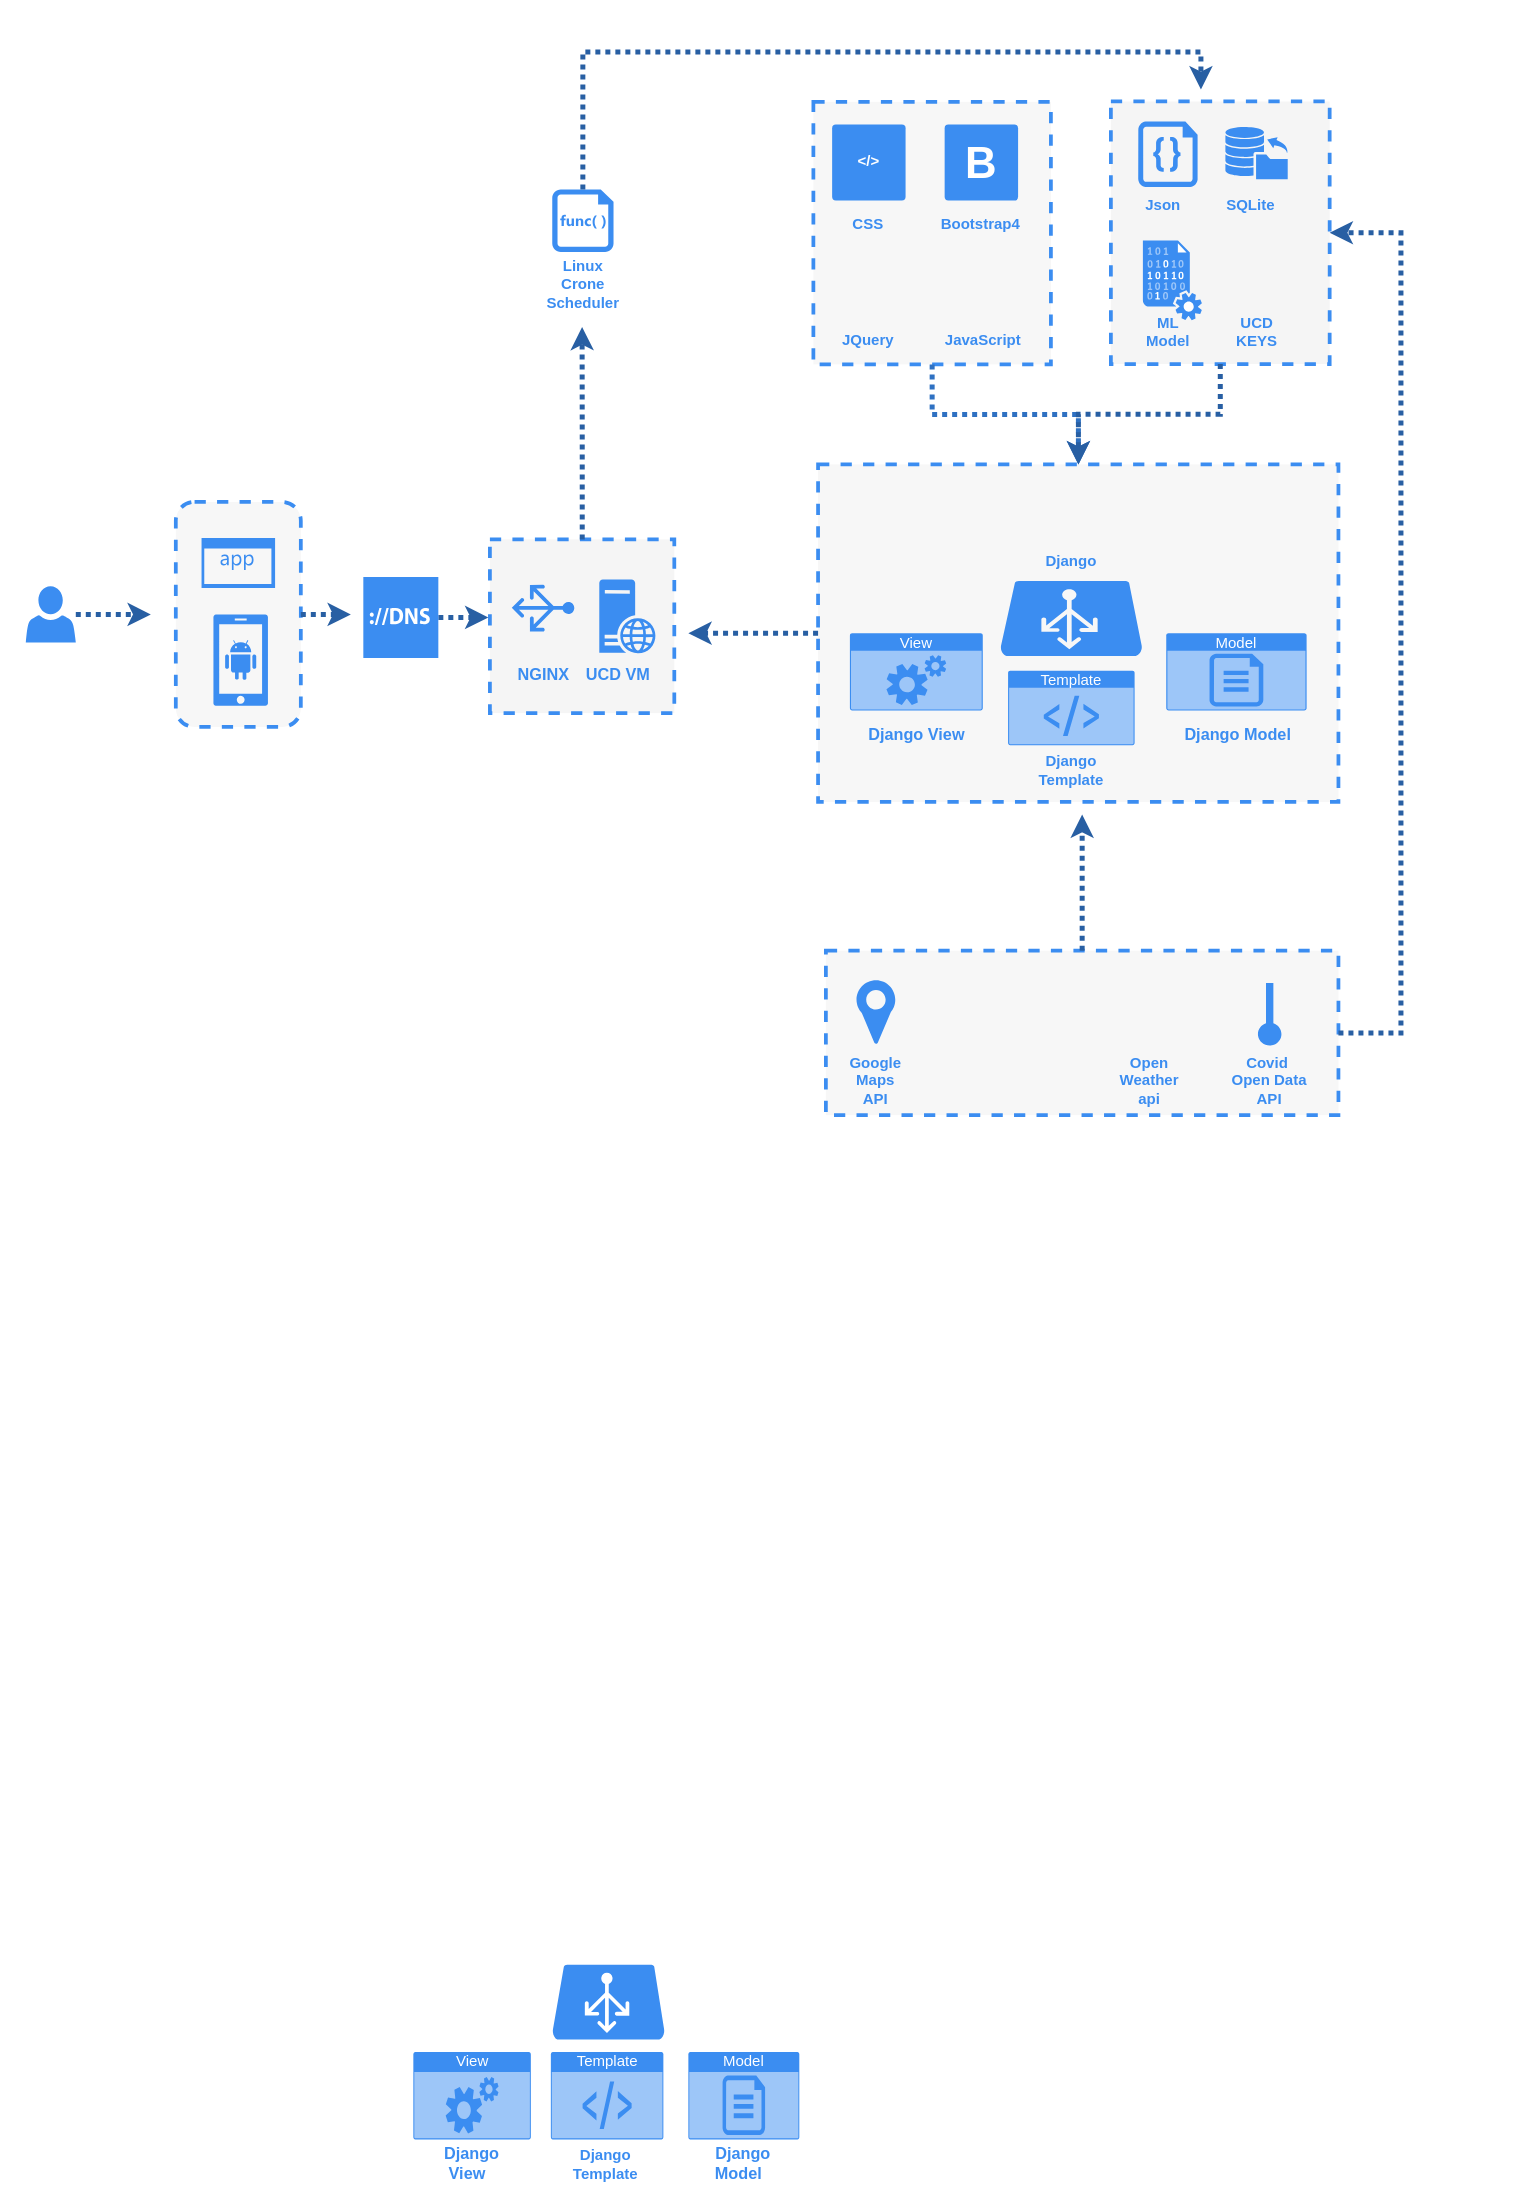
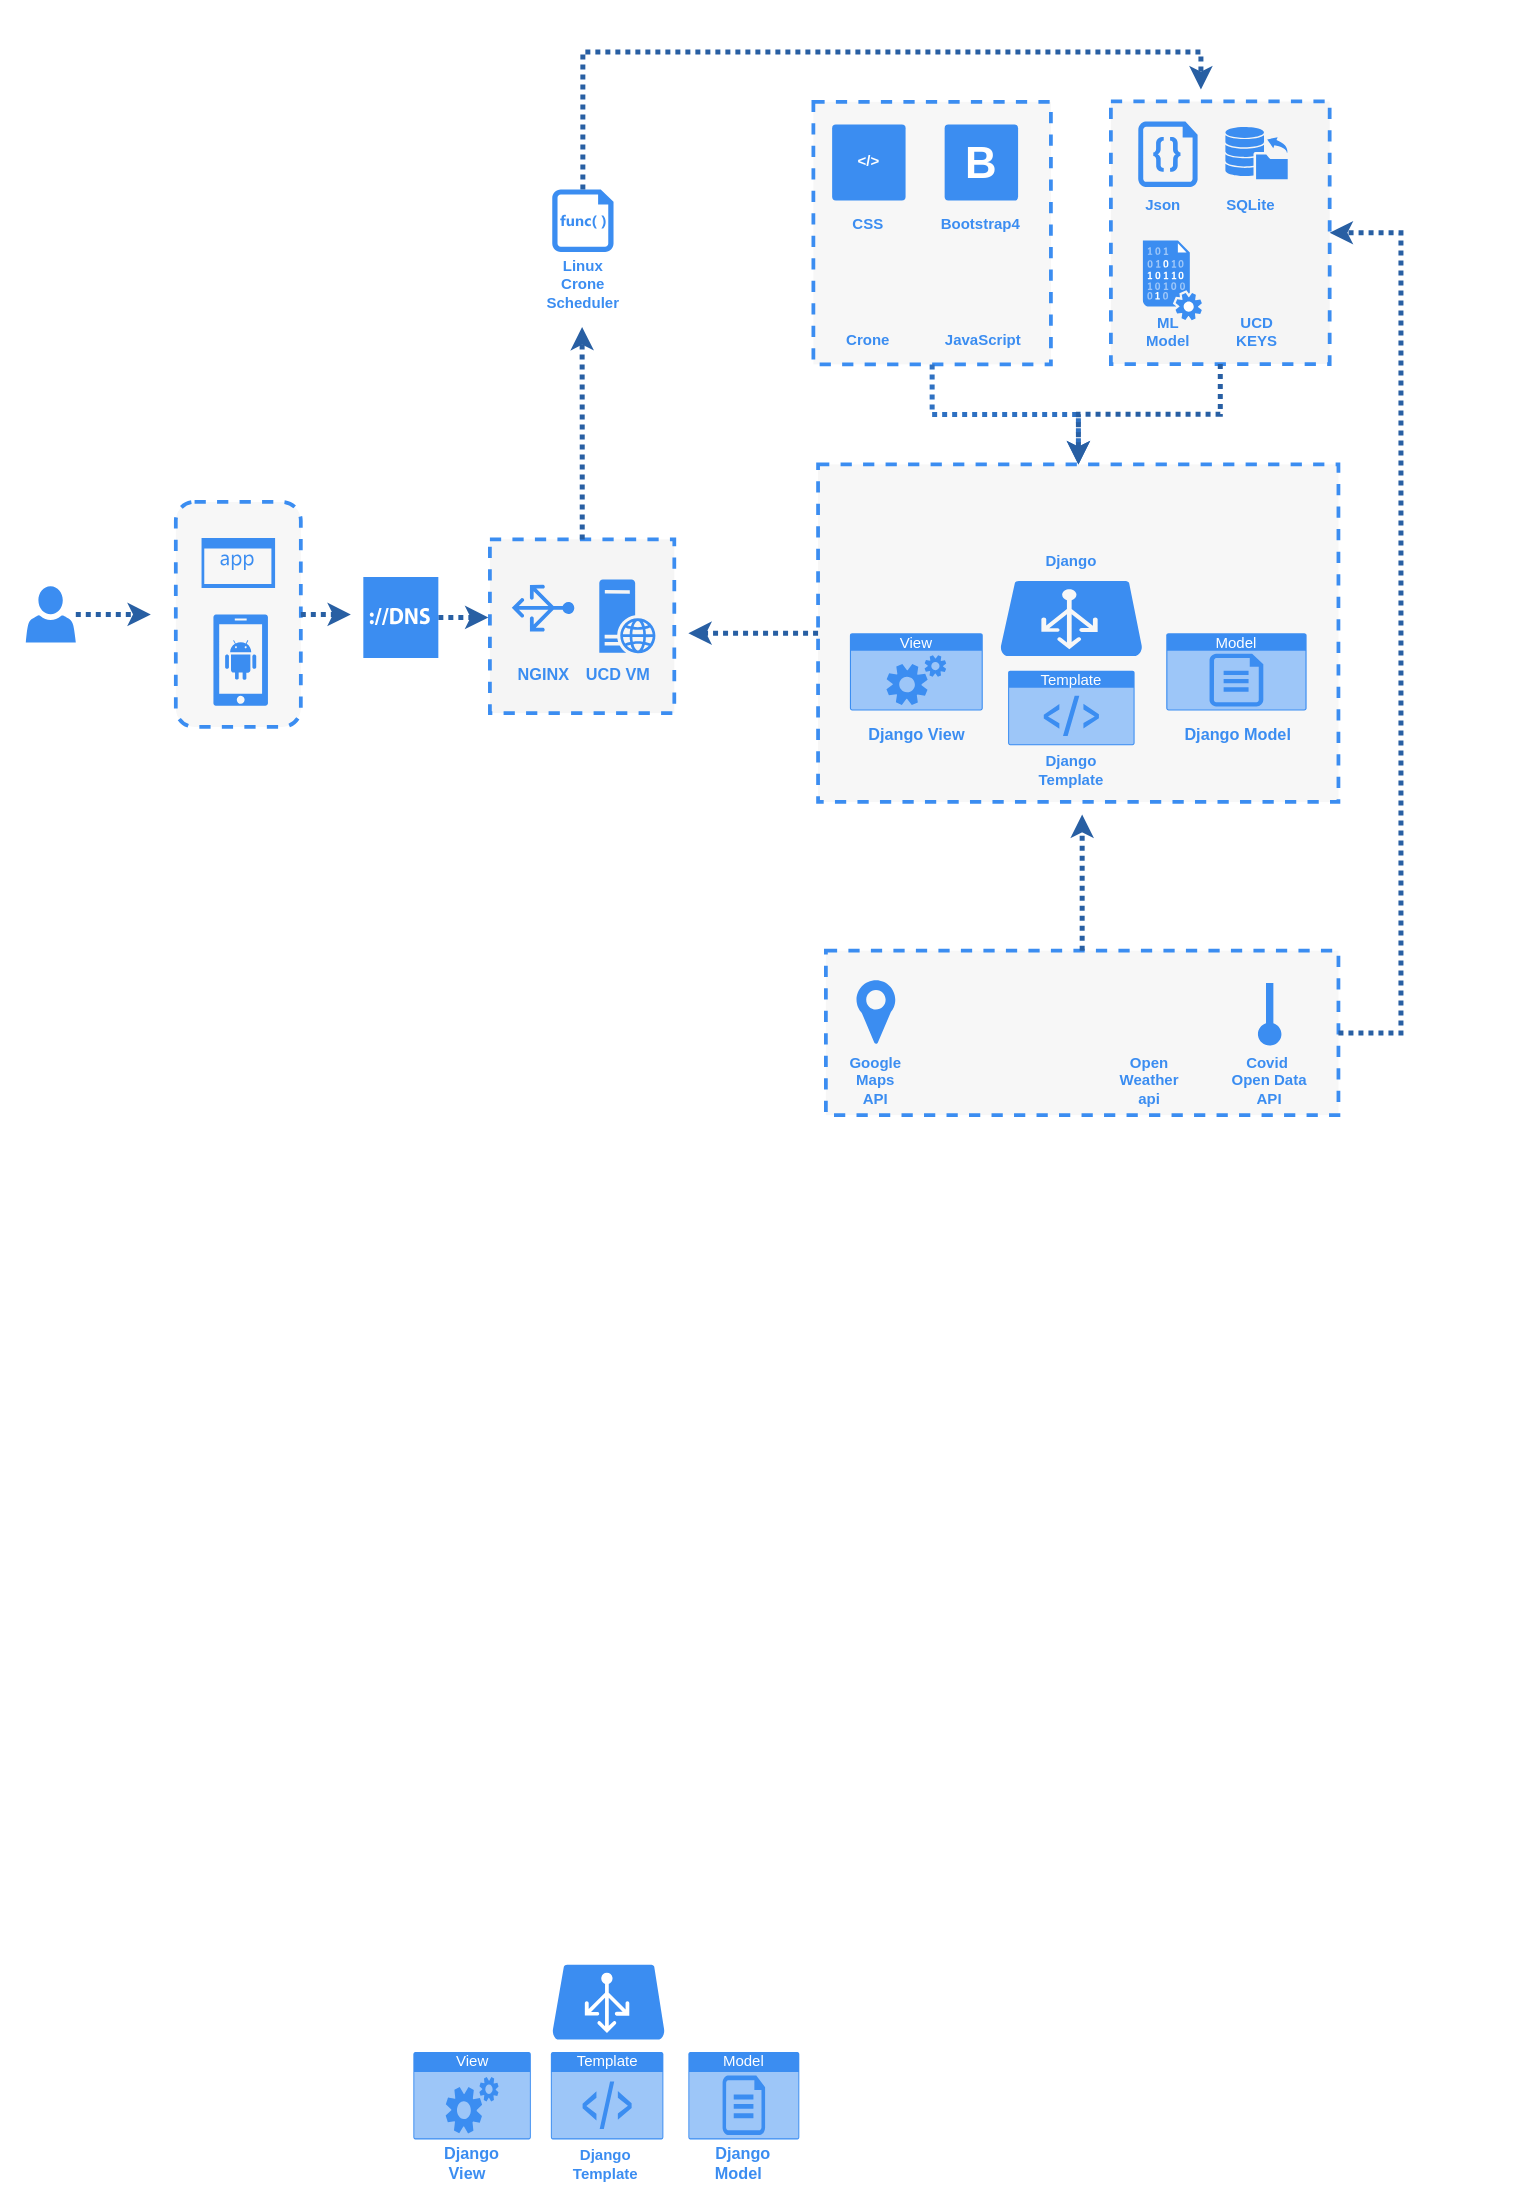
node "JQuery": label "JQuery" -> "Crone"
